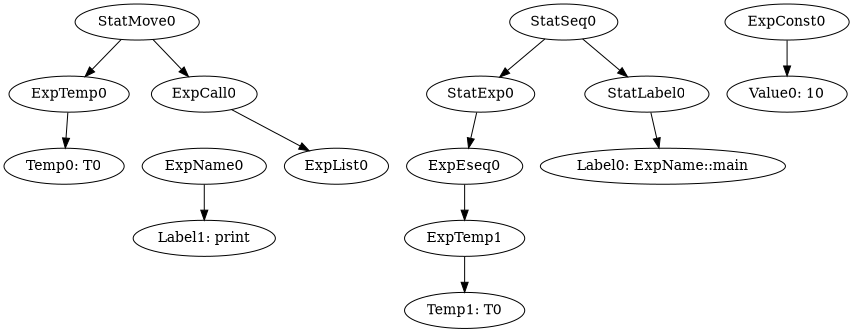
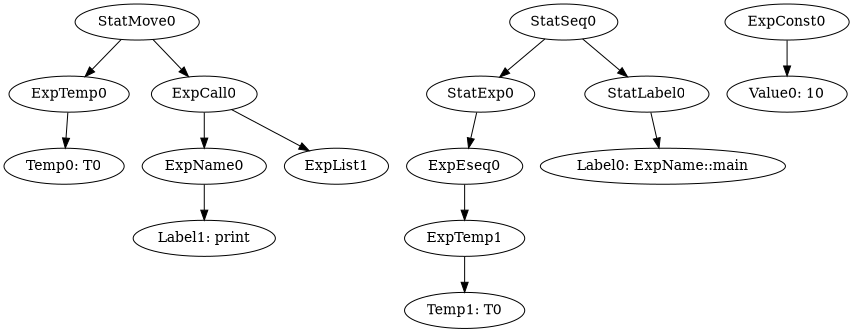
edge "ExpCall0" -> "ExpName0": added
node "ExpList0": label "ExpList0" -> "ExpList1"
